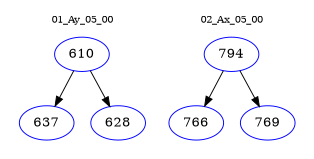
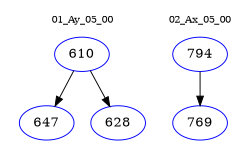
node "637": label "637" -> "647"
node "766": removed
